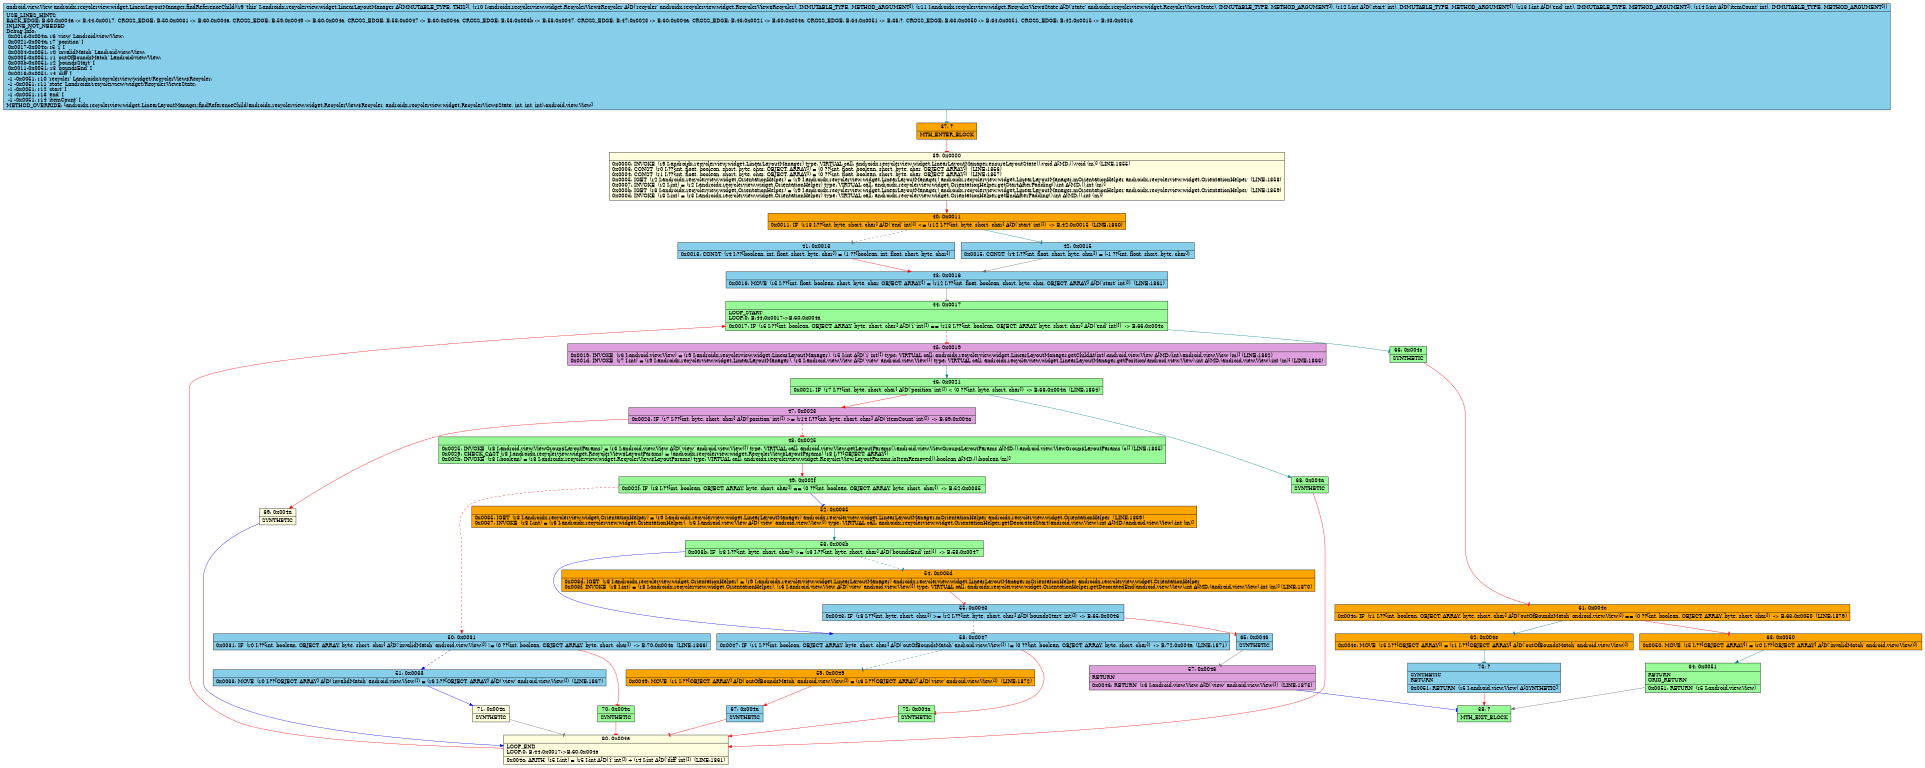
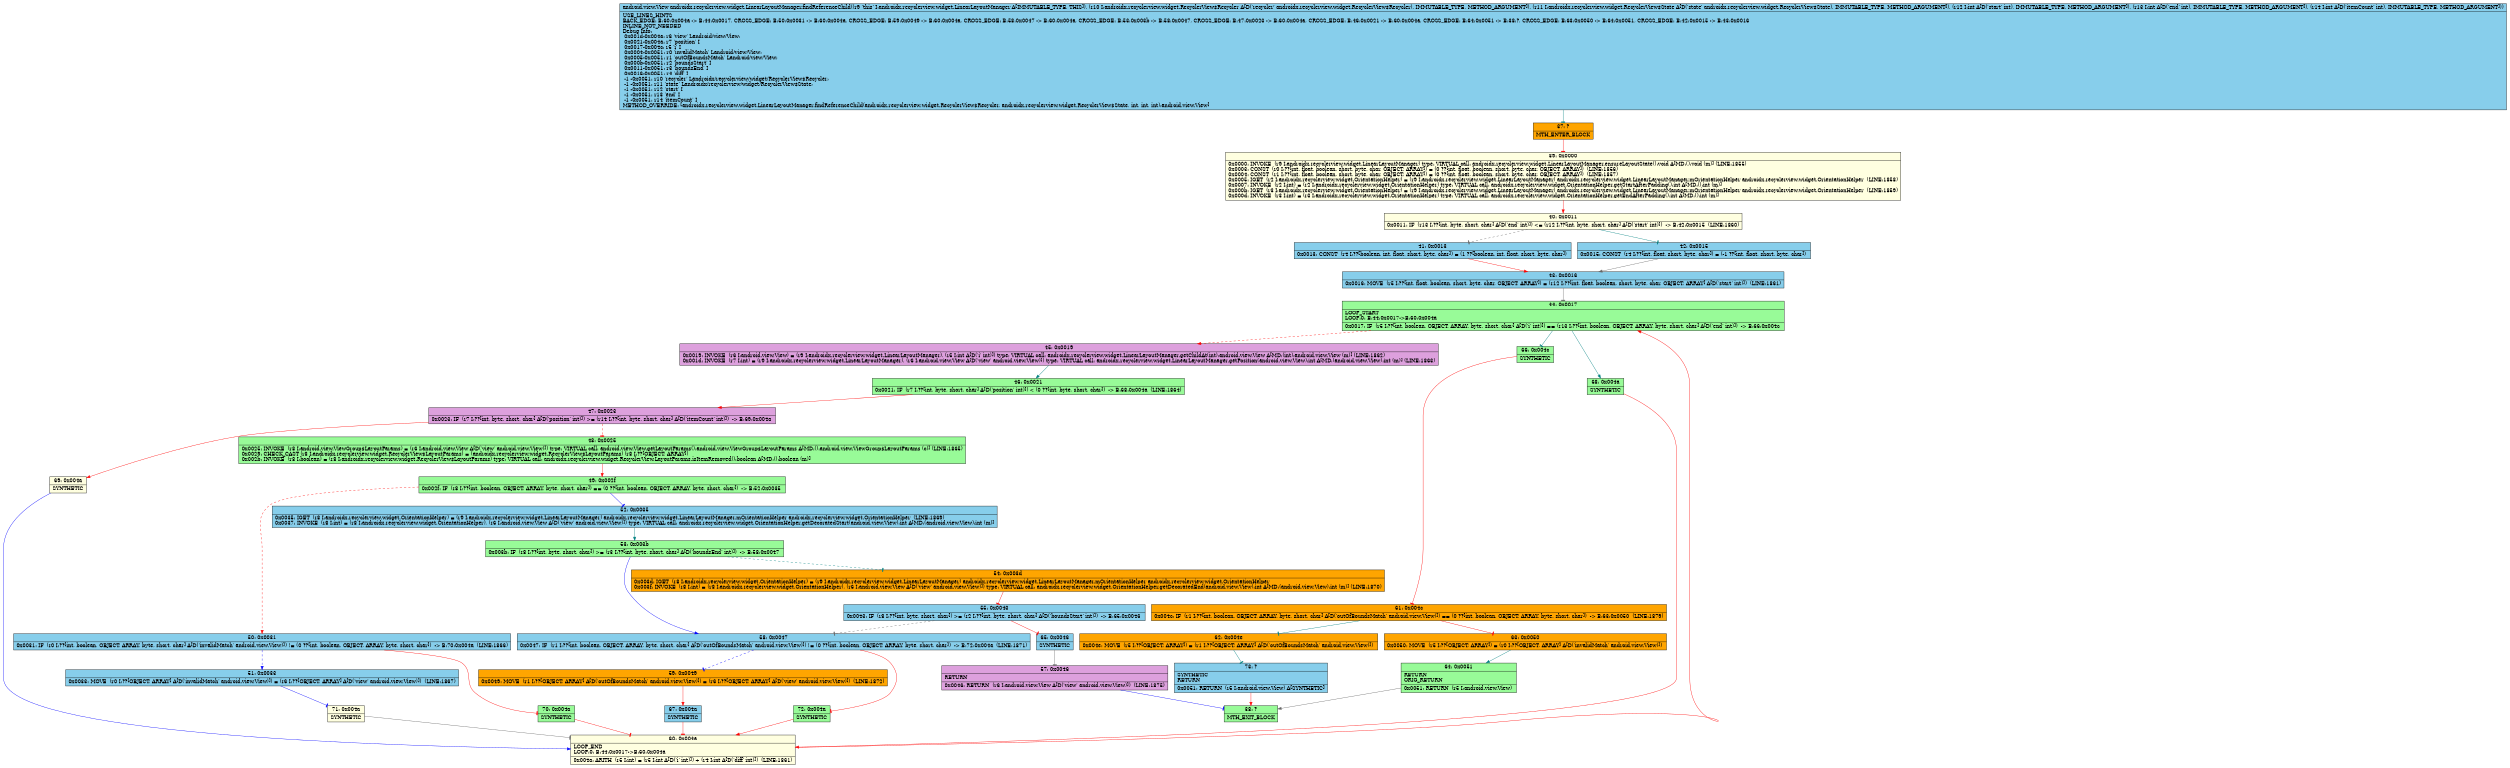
node "40: 0x0011": fillcolor orange -> lightyellow
edge "44: 0x0017" -> "45: 0x0019": arrowhead tee -> normal
edge "46: 0x0021" -> "68: 0x004a": now "44: 0x0017" -> "68: 0x004a"
node "52: 0x0035": fillcolor orange -> skyblue
edge "58: 0x0047" -> "59: 0x0049": color teal -> blue
edge "51: 0x0033" -> "71: 0x004a": arrowhead normal -> tee
